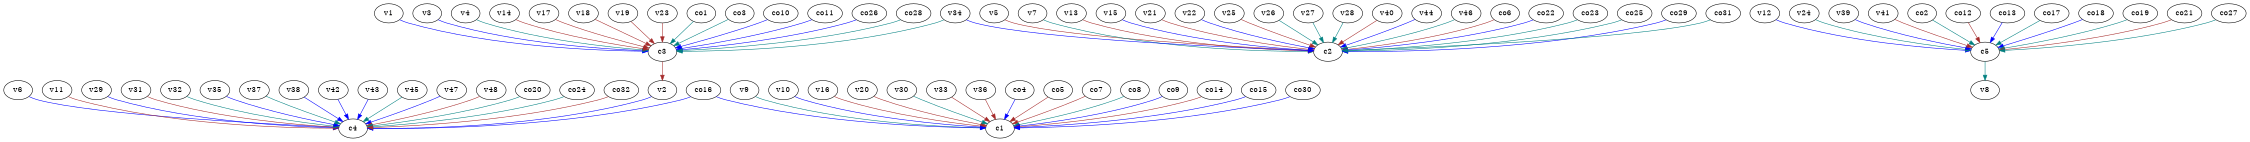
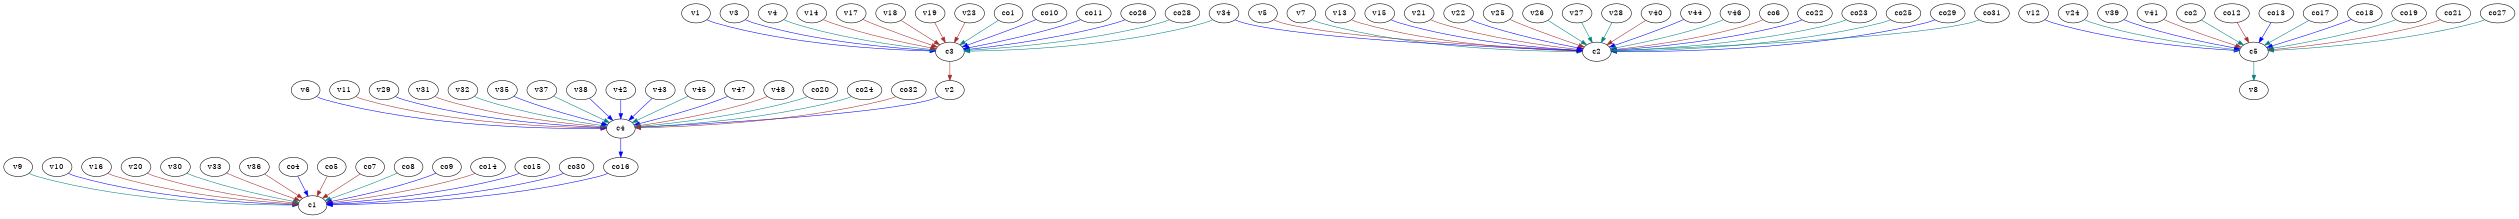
node "co3": removed
edge "co16" -> "c4": reversed
